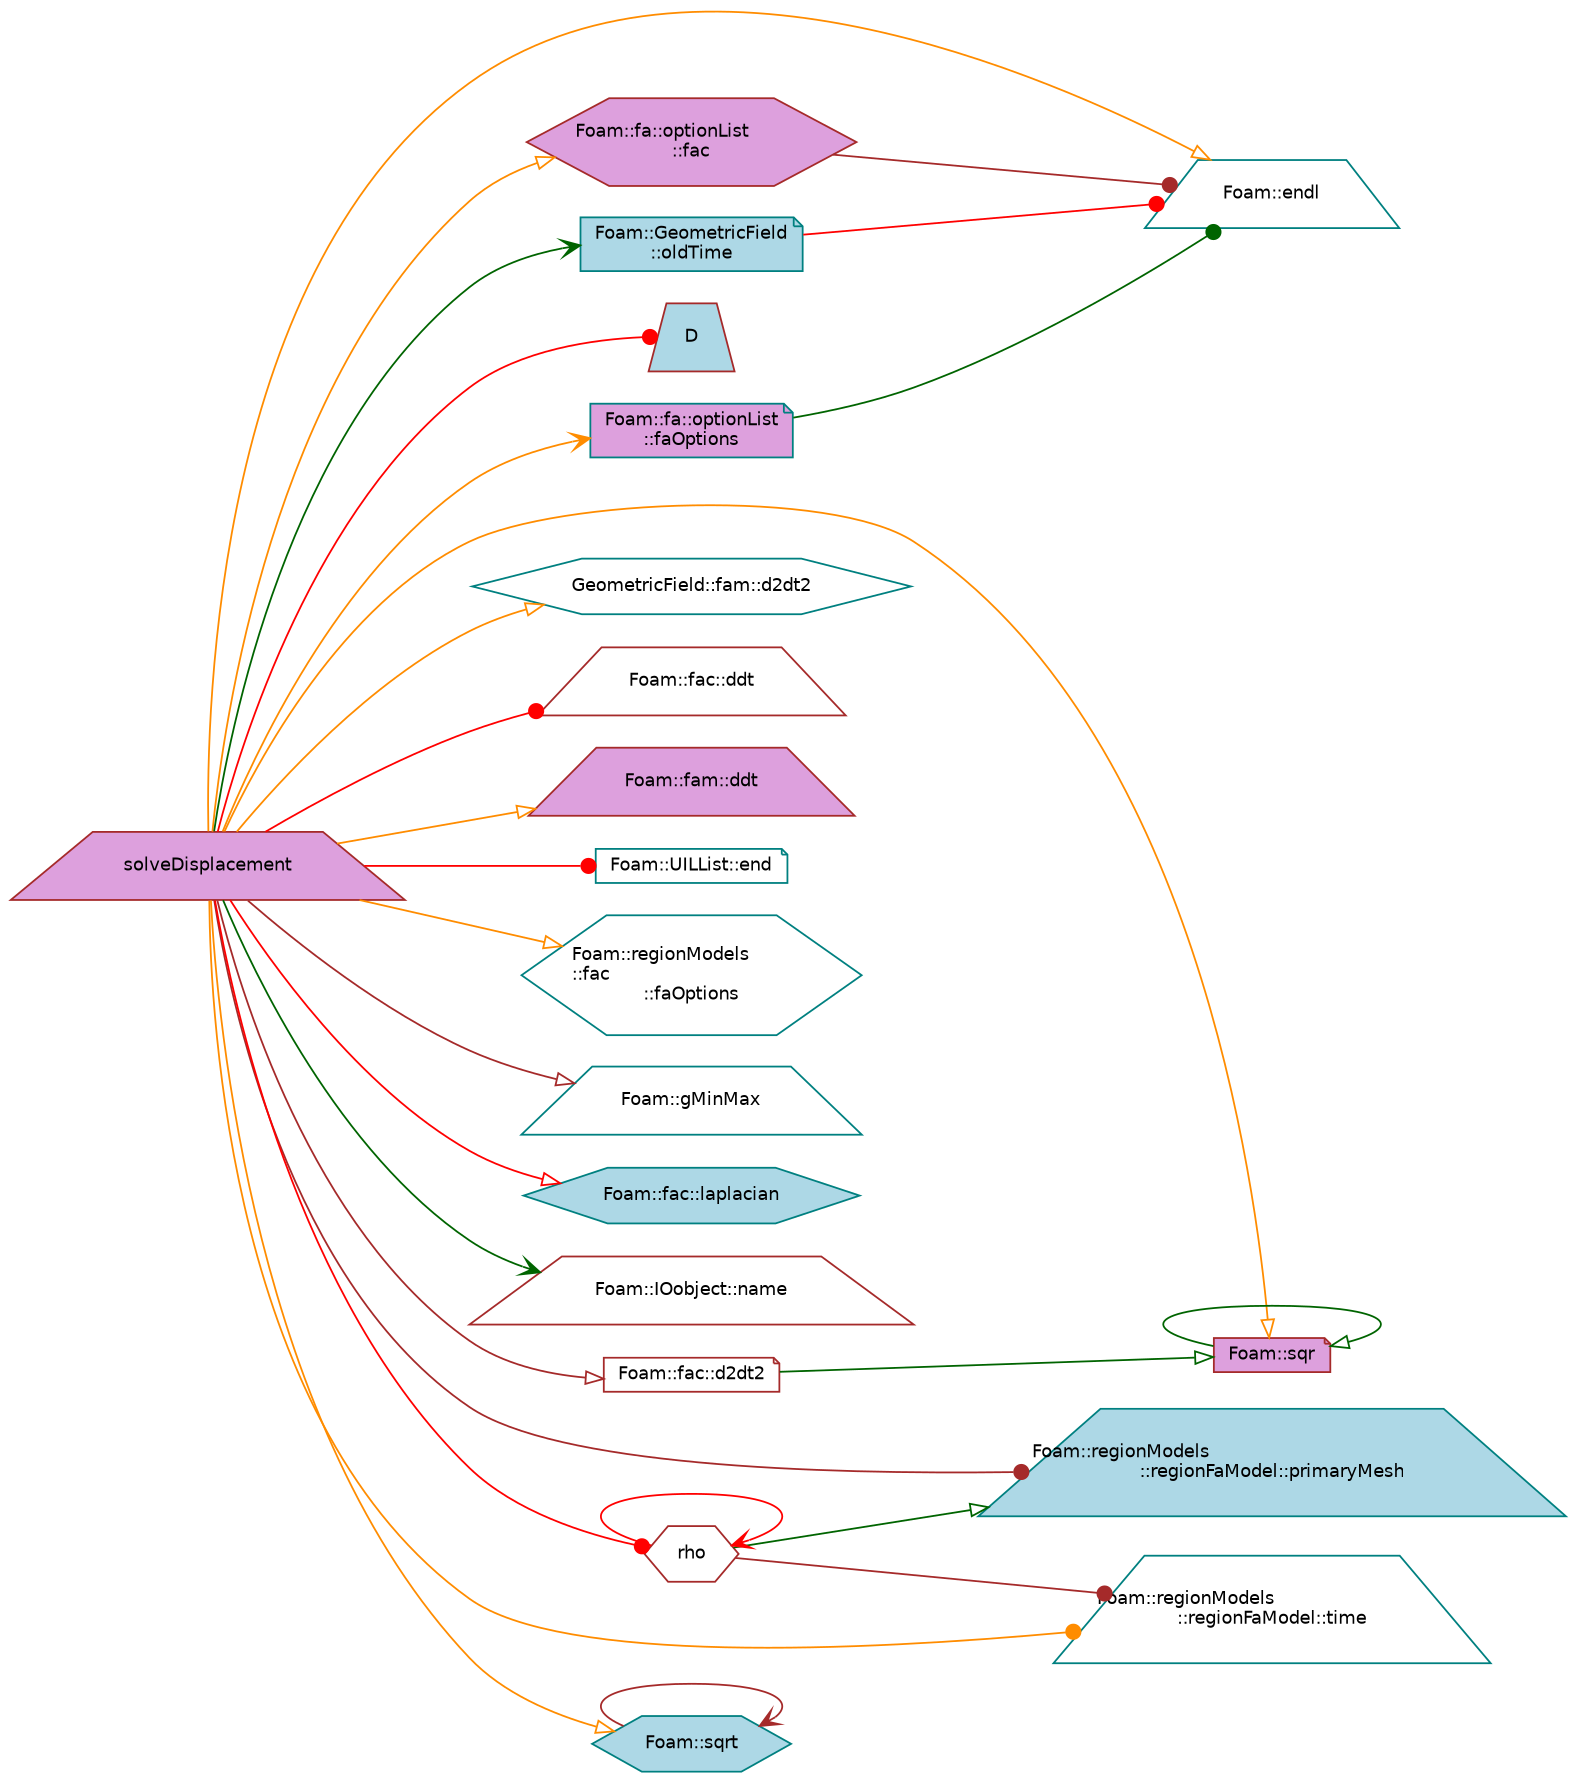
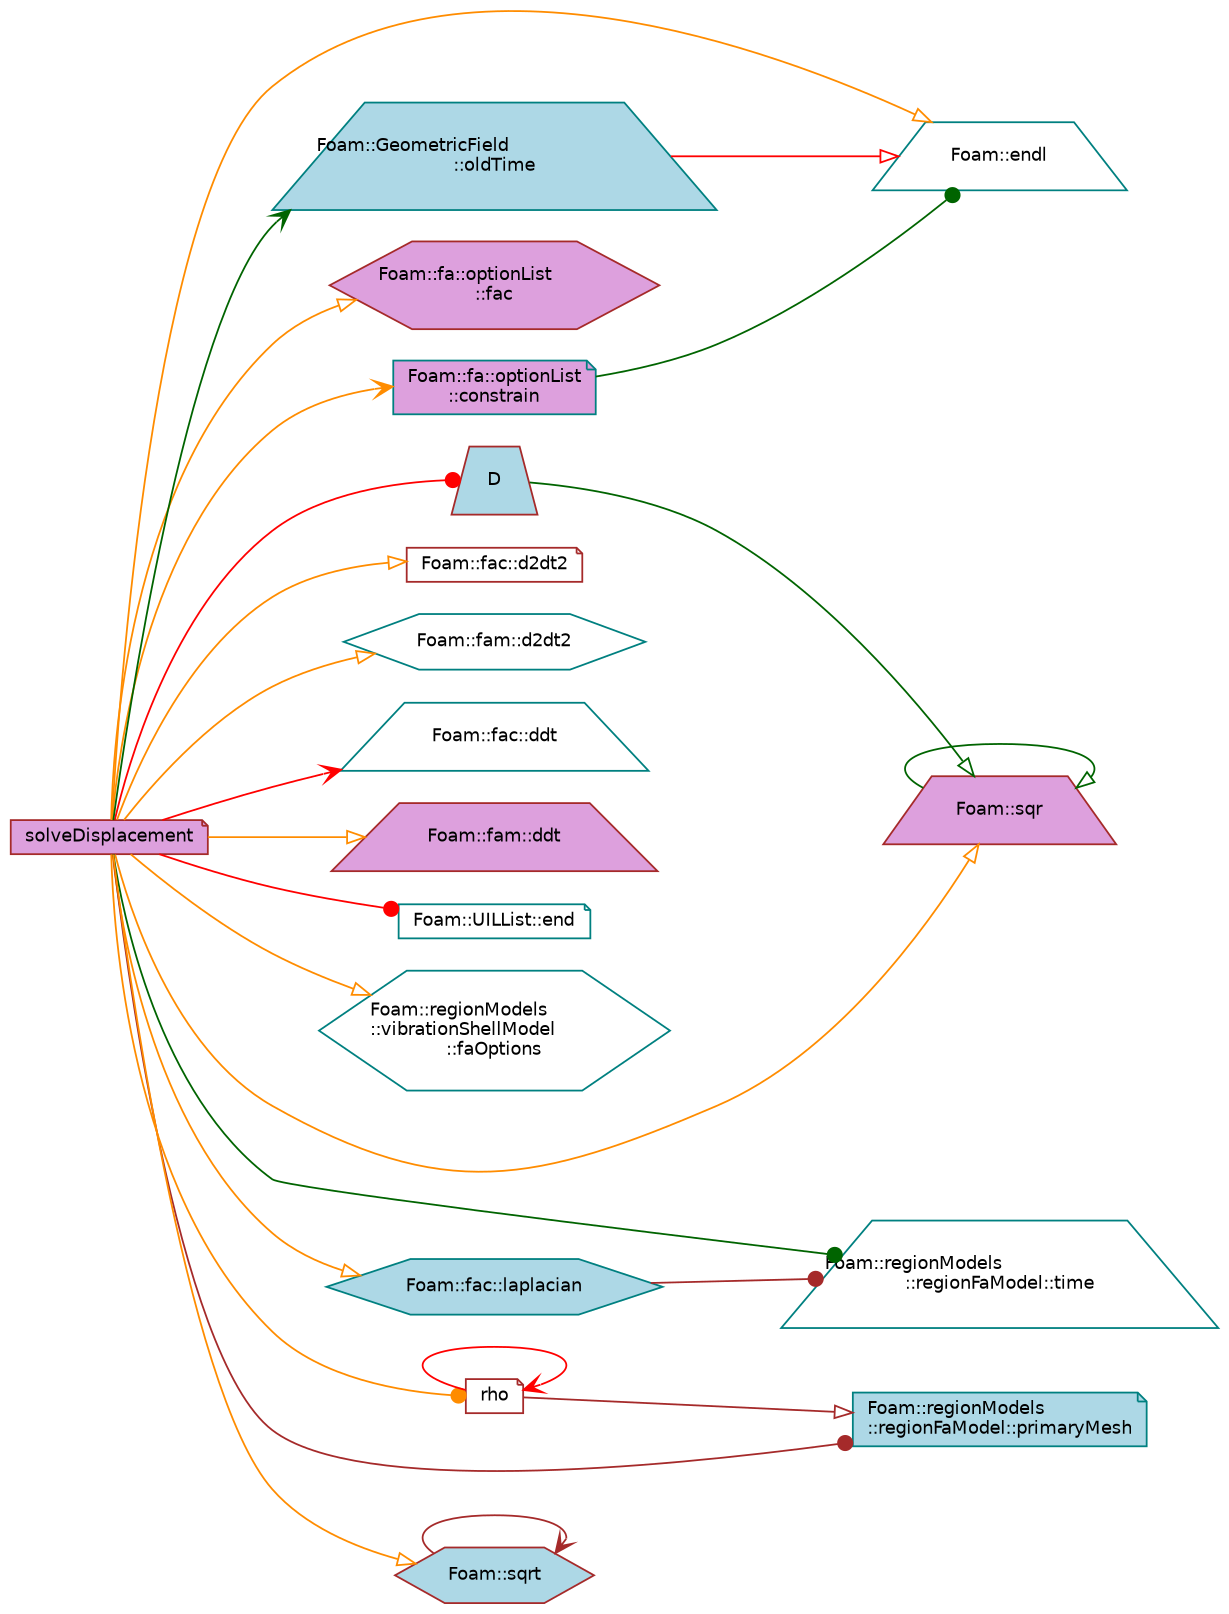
edge "Foam::fa::optionList ::fac" -> "Foam::endl": removed
edge "Foam::GeometricField ::oldTime" -> "Foam::endl": arrowhead dot -> onormal
node "Foam::GeometricField ::oldTime": shape note -> trapezium
node "Foam::fa::optionList ::faOptions": label "Foam::fa::optionList ::faOptions" -> "Foam::fa::optionList ::constrain"
node "GeometricField::fam::d2dt2": label "GeometricField::fam::d2dt2" -> "Foam::fam::d2dt2"
node "Foam::fac::ddt": color brown -> teal
edge "solveDisplacement" -> "Foam::fac::ddt": arrowhead dot -> vee
node "solveDisplacement": shape trapezium -> note
node "Foam::regionModels ::fac ::faOptions": label "Foam::regionModels ::fac ::faOptions" -> "Foam::regionModels ::vibrationShellModel ::faOptions"
edge "solveDisplacement" -> "Foam::fac::laplacian": color red -> darkorange
node "Foam::gMinMax": removed
edge "solveDisplacement" -> "Foam::fac::d2dt2": color brown -> darkorange
edge "solveDisplacement" -> "rho": color red -> darkorange
node "Foam::IOobject::name": removed
node "Foam::sqr": shape note -> trapezium
edge "Foam::fac::d2dt2" -> "Foam::sqr": now "D" -> "Foam::sqr"
node "Foam::regionModels ::regionFaModel::primaryMesh": shape trapezium -> note
edge "rho" -> "Foam::regionModels ::regionFaModel::primaryMesh": color darkgreen -> brown
edge "solveDisplacement" -> "Foam::regionModels ::regionFaModel::time": color darkorange -> darkgreen
node "rho": shape hexagon -> note
edge "rho" -> "Foam::regionModels ::regionFaModel::time": now "Foam::fac::laplacian" -> "Foam::regionModels ::regionFaModel::time"
node "Foam::sqrt": color teal -> brown
